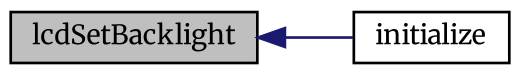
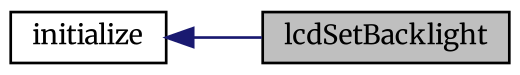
edge "initialize" -> "lcdSetBacklight": reversed
